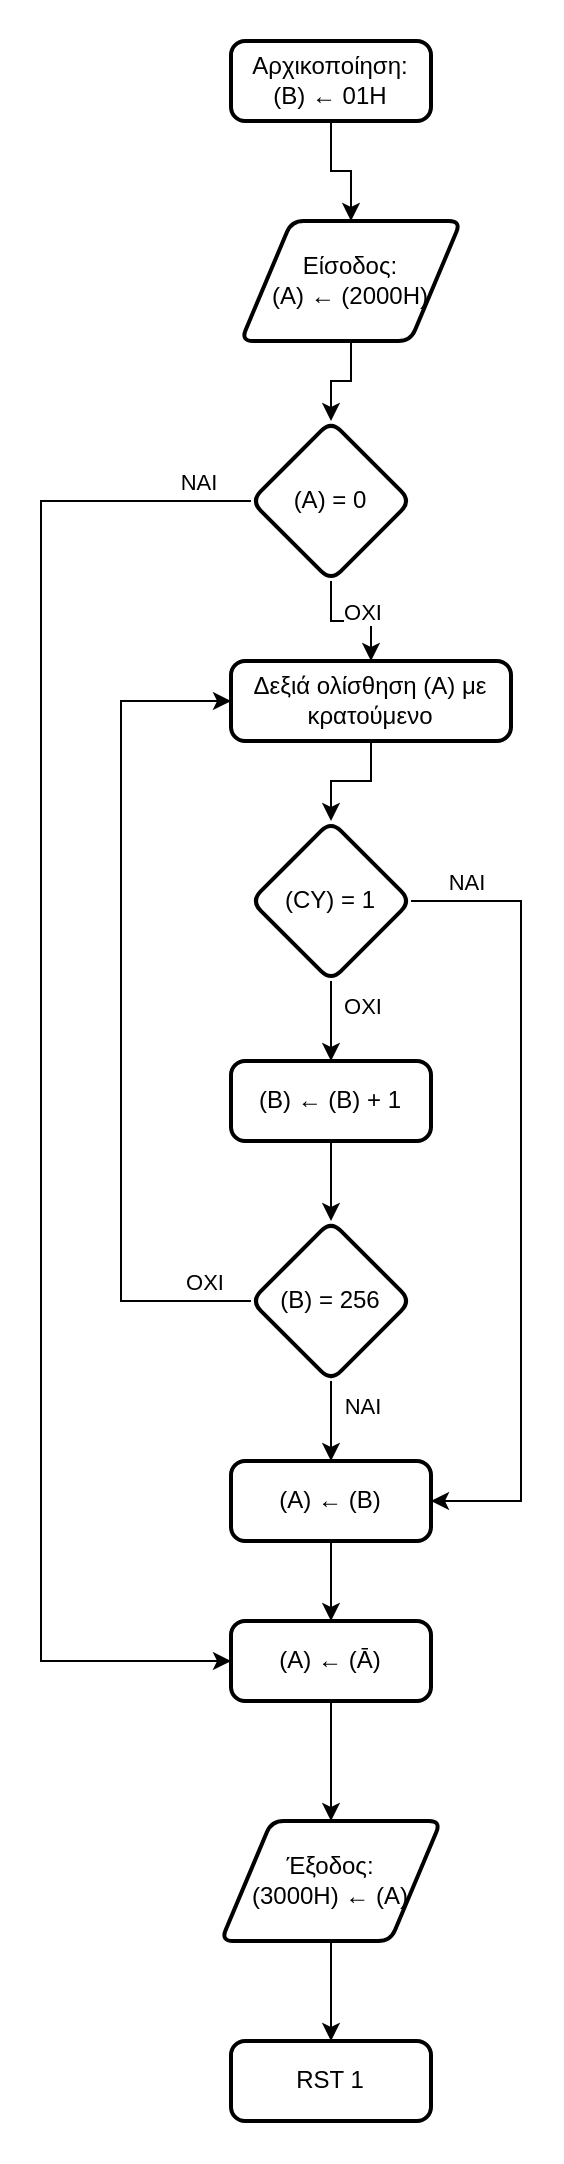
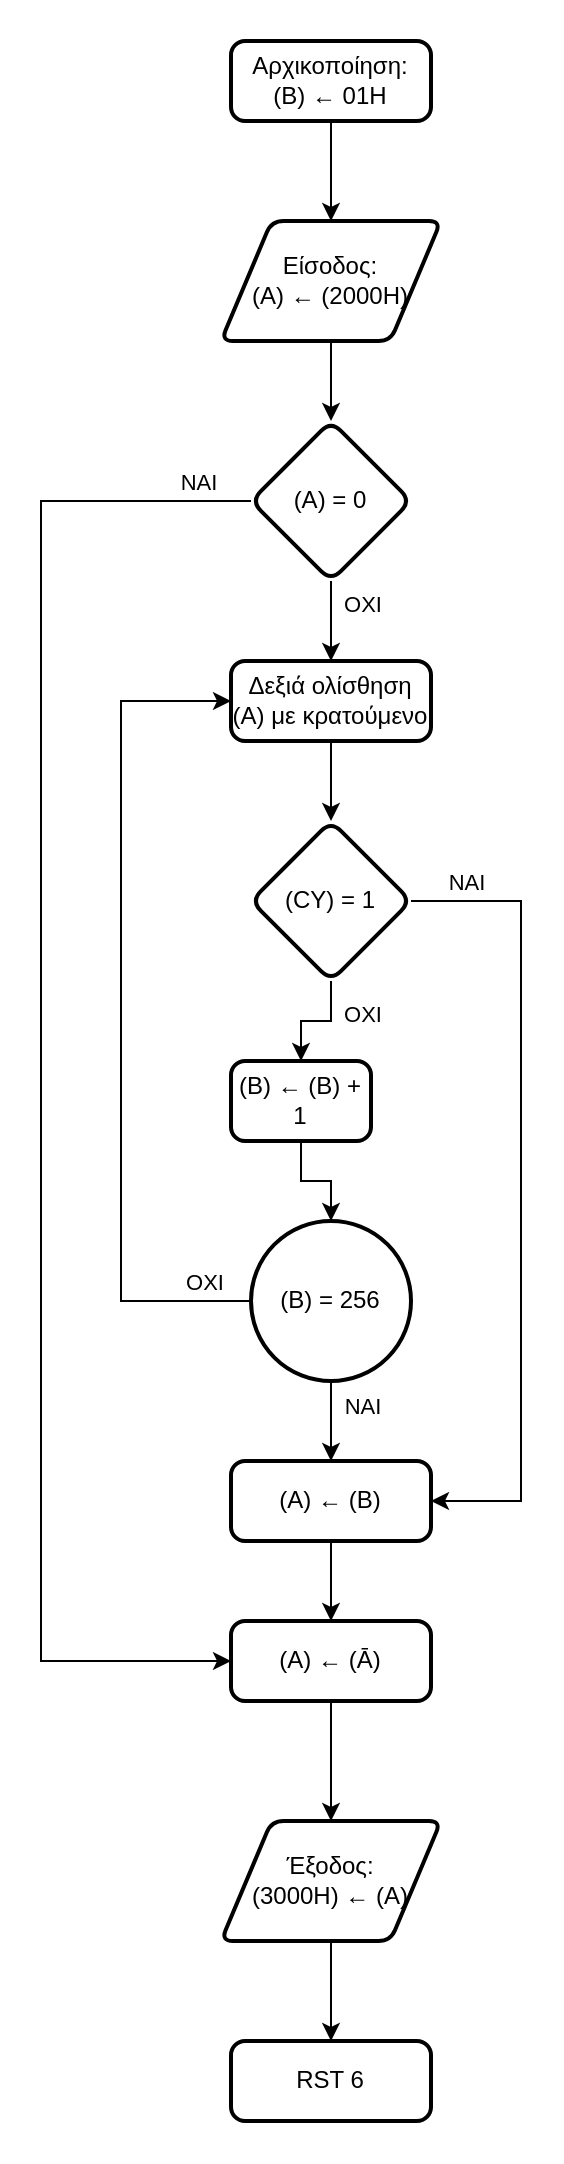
node "Είσοδος: (A) ← (2000H)": moved (351, 281) -> (331, 281)
node "Δεξιά ολίσθηση (Α) με κρατούμενο": size 280x80 -> 200x80
node "(B) ← (B) + 1": size 200x80 -> 140x80
node "(B) = 256": shape diamond -> ellipse
node "RST 1": label "RST 1" -> "RST 6"
